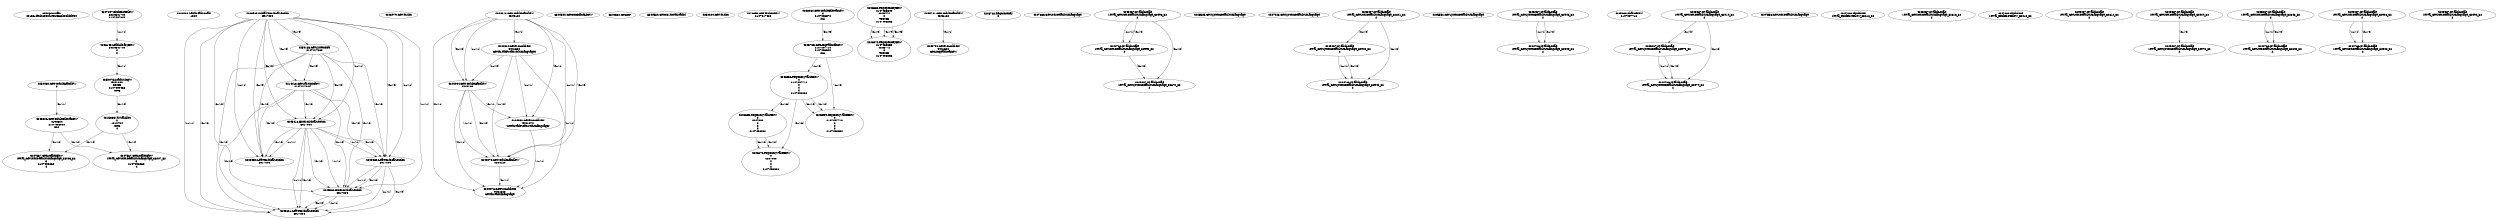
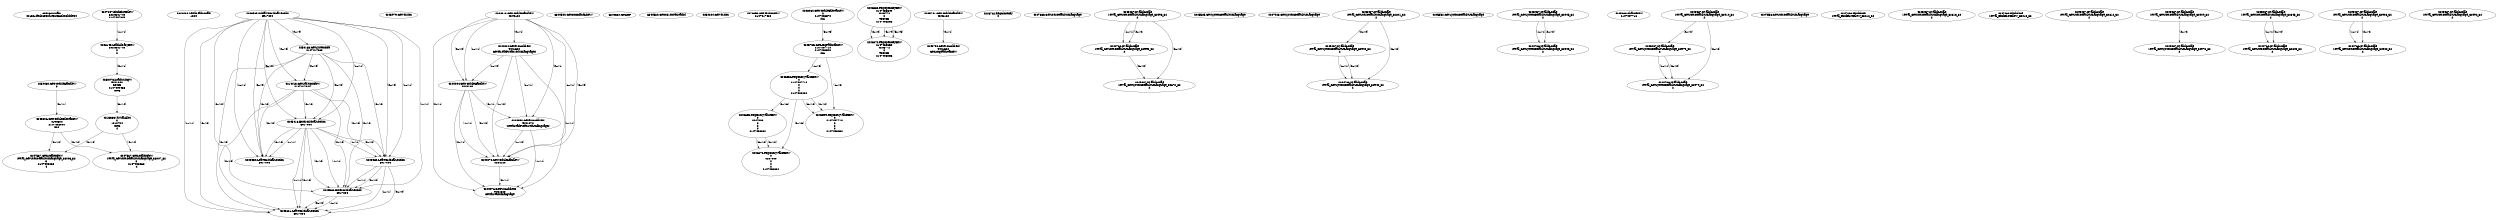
edge "4244050.GetProcAddress 9441370 SetThreadPreferredUILanguages" -> "4244070.GetModuleHandleW 4244120": added, label "(1-->0)"
